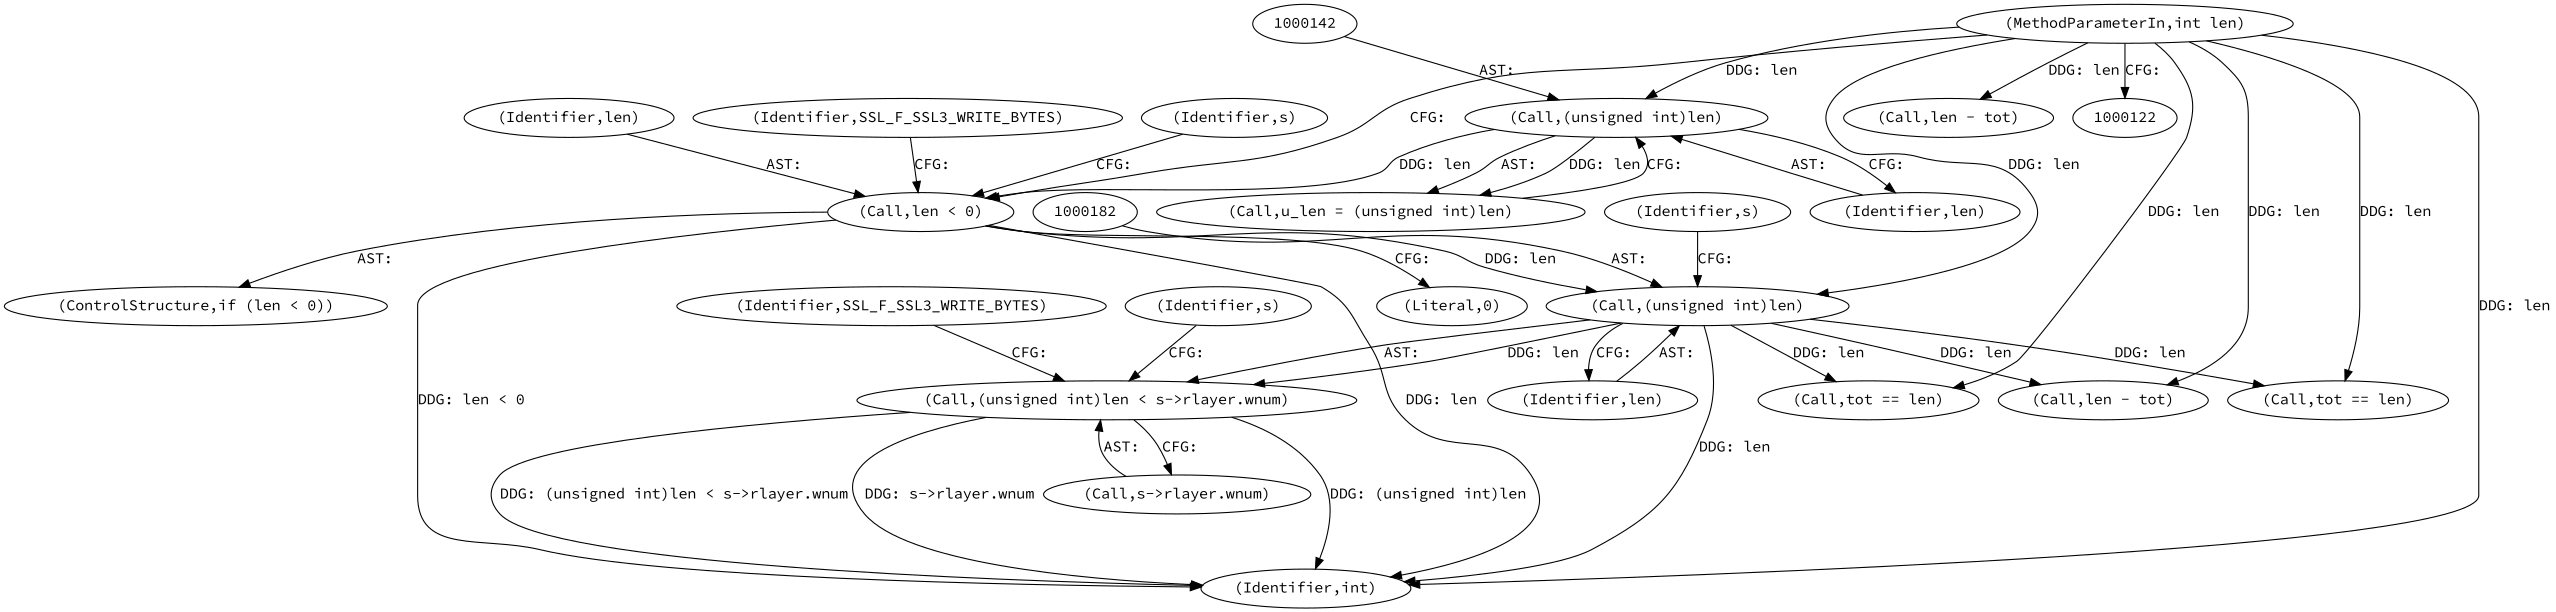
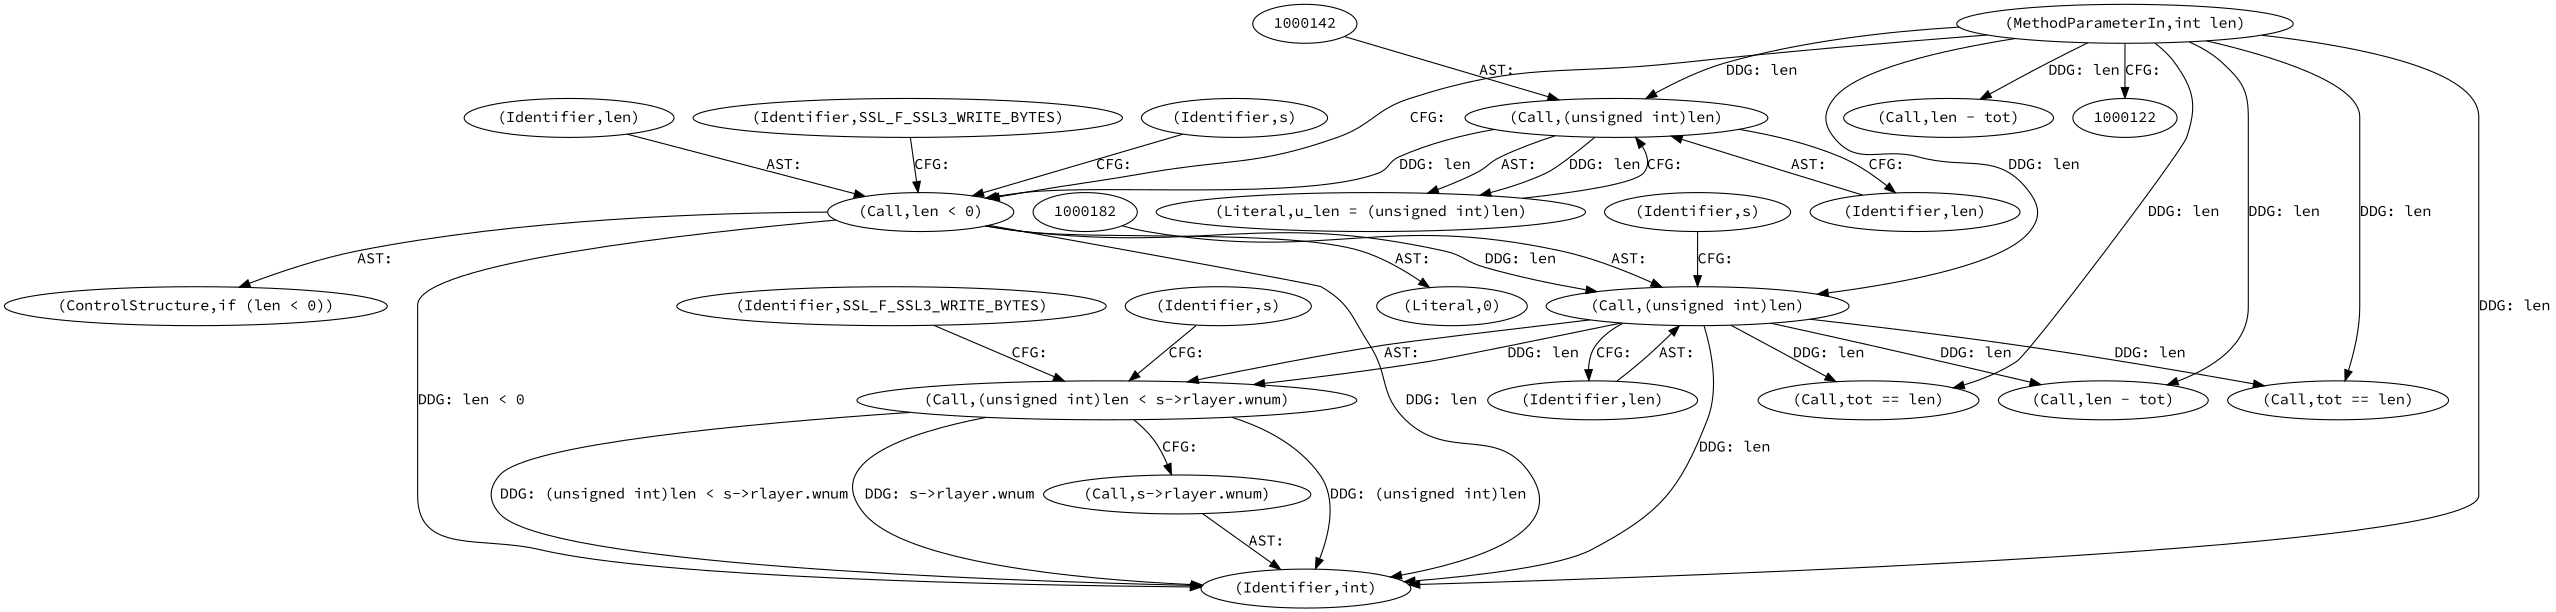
node "(Call,u_len = (unsigned int)len)": label "(Call,u_len = (unsigned int)len)" -> "(Literal,u_len = (unsigned int)len)"
edge "(Call,len < 0)" -> "(Literal,0)": label "CFG: " -> "AST: "
edge "(Call,s->rlayer.wnum)" -> "(Call,(unsigned int)len < s->rlayer.wnum)": now "(Call,s->rlayer.wnum)" -> "(Identifier,int)"
